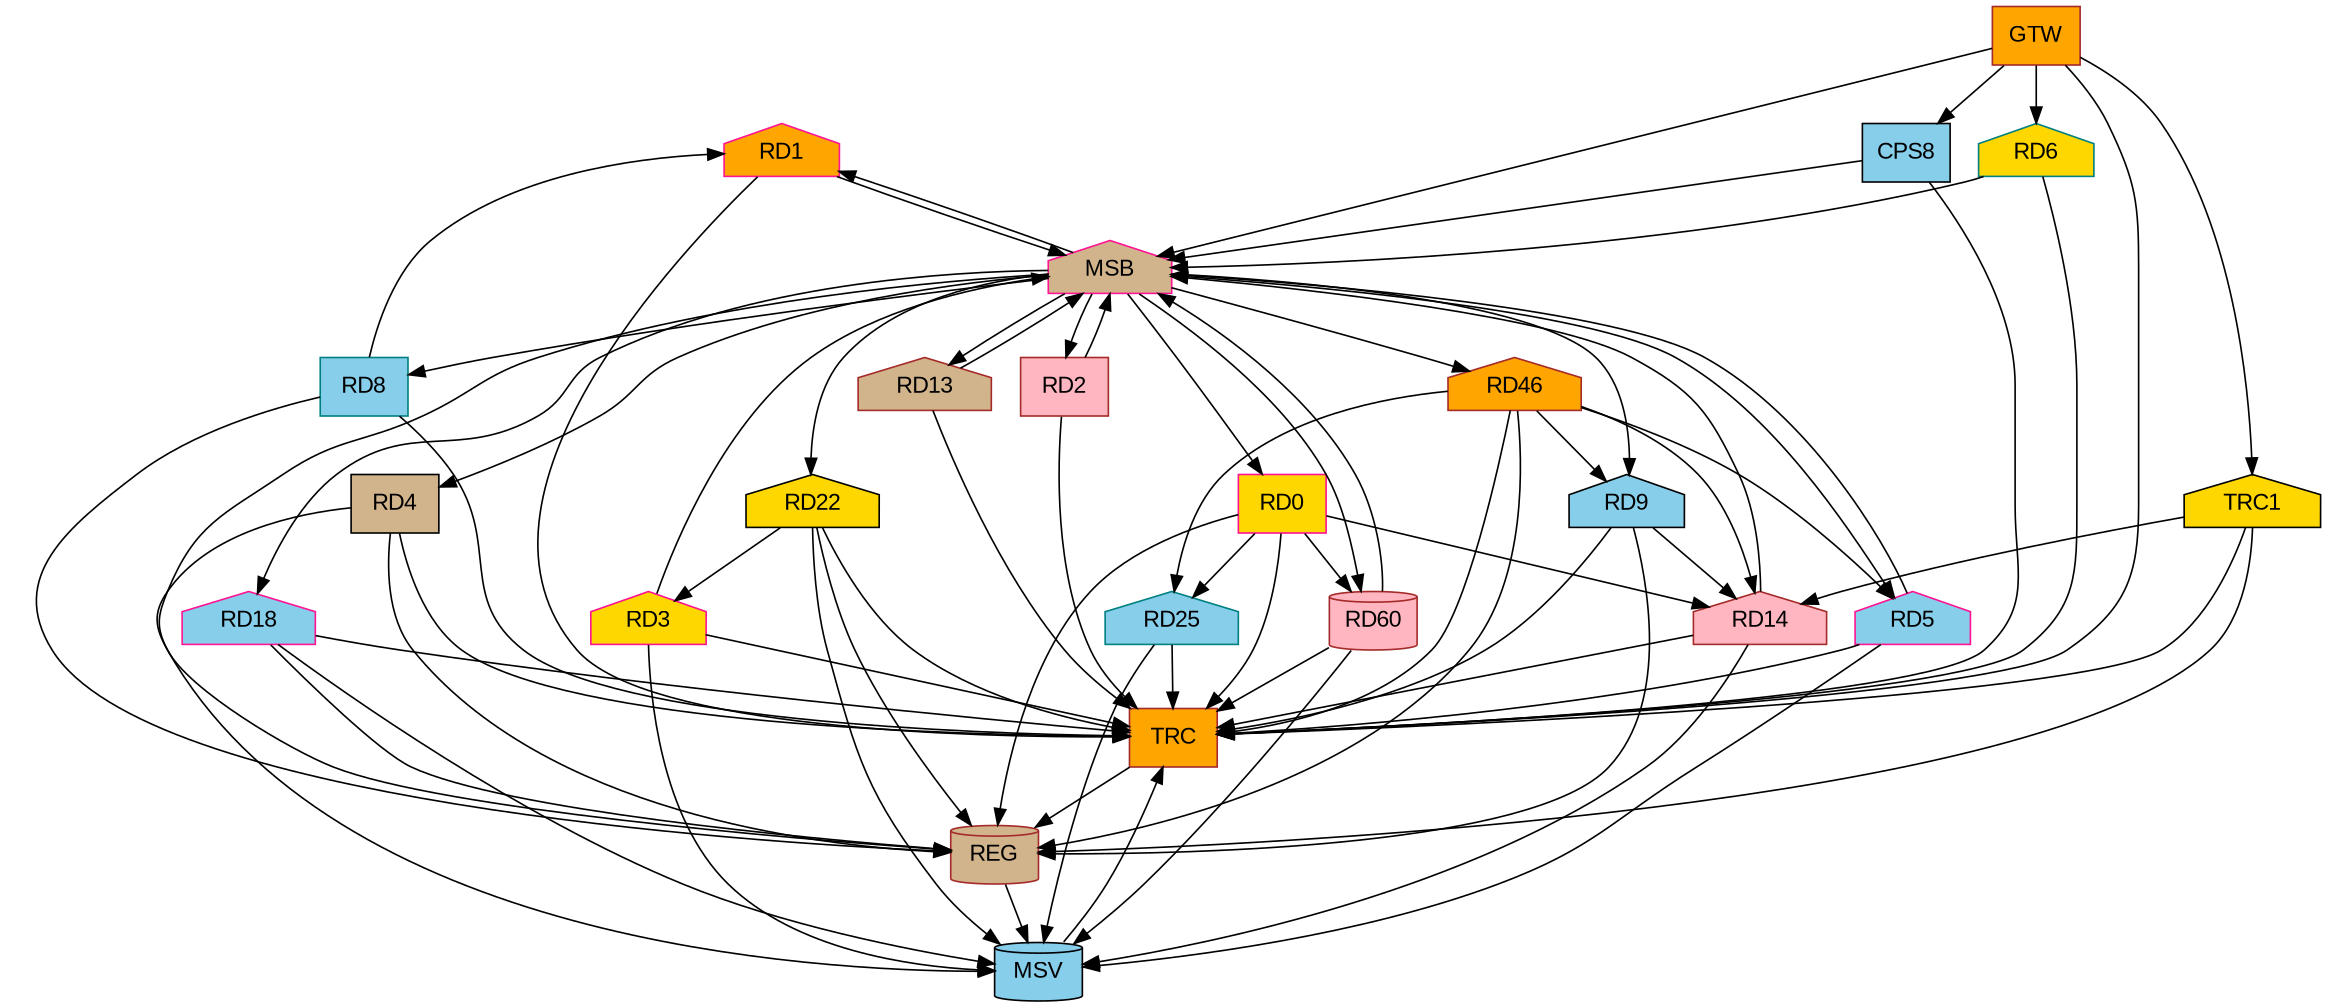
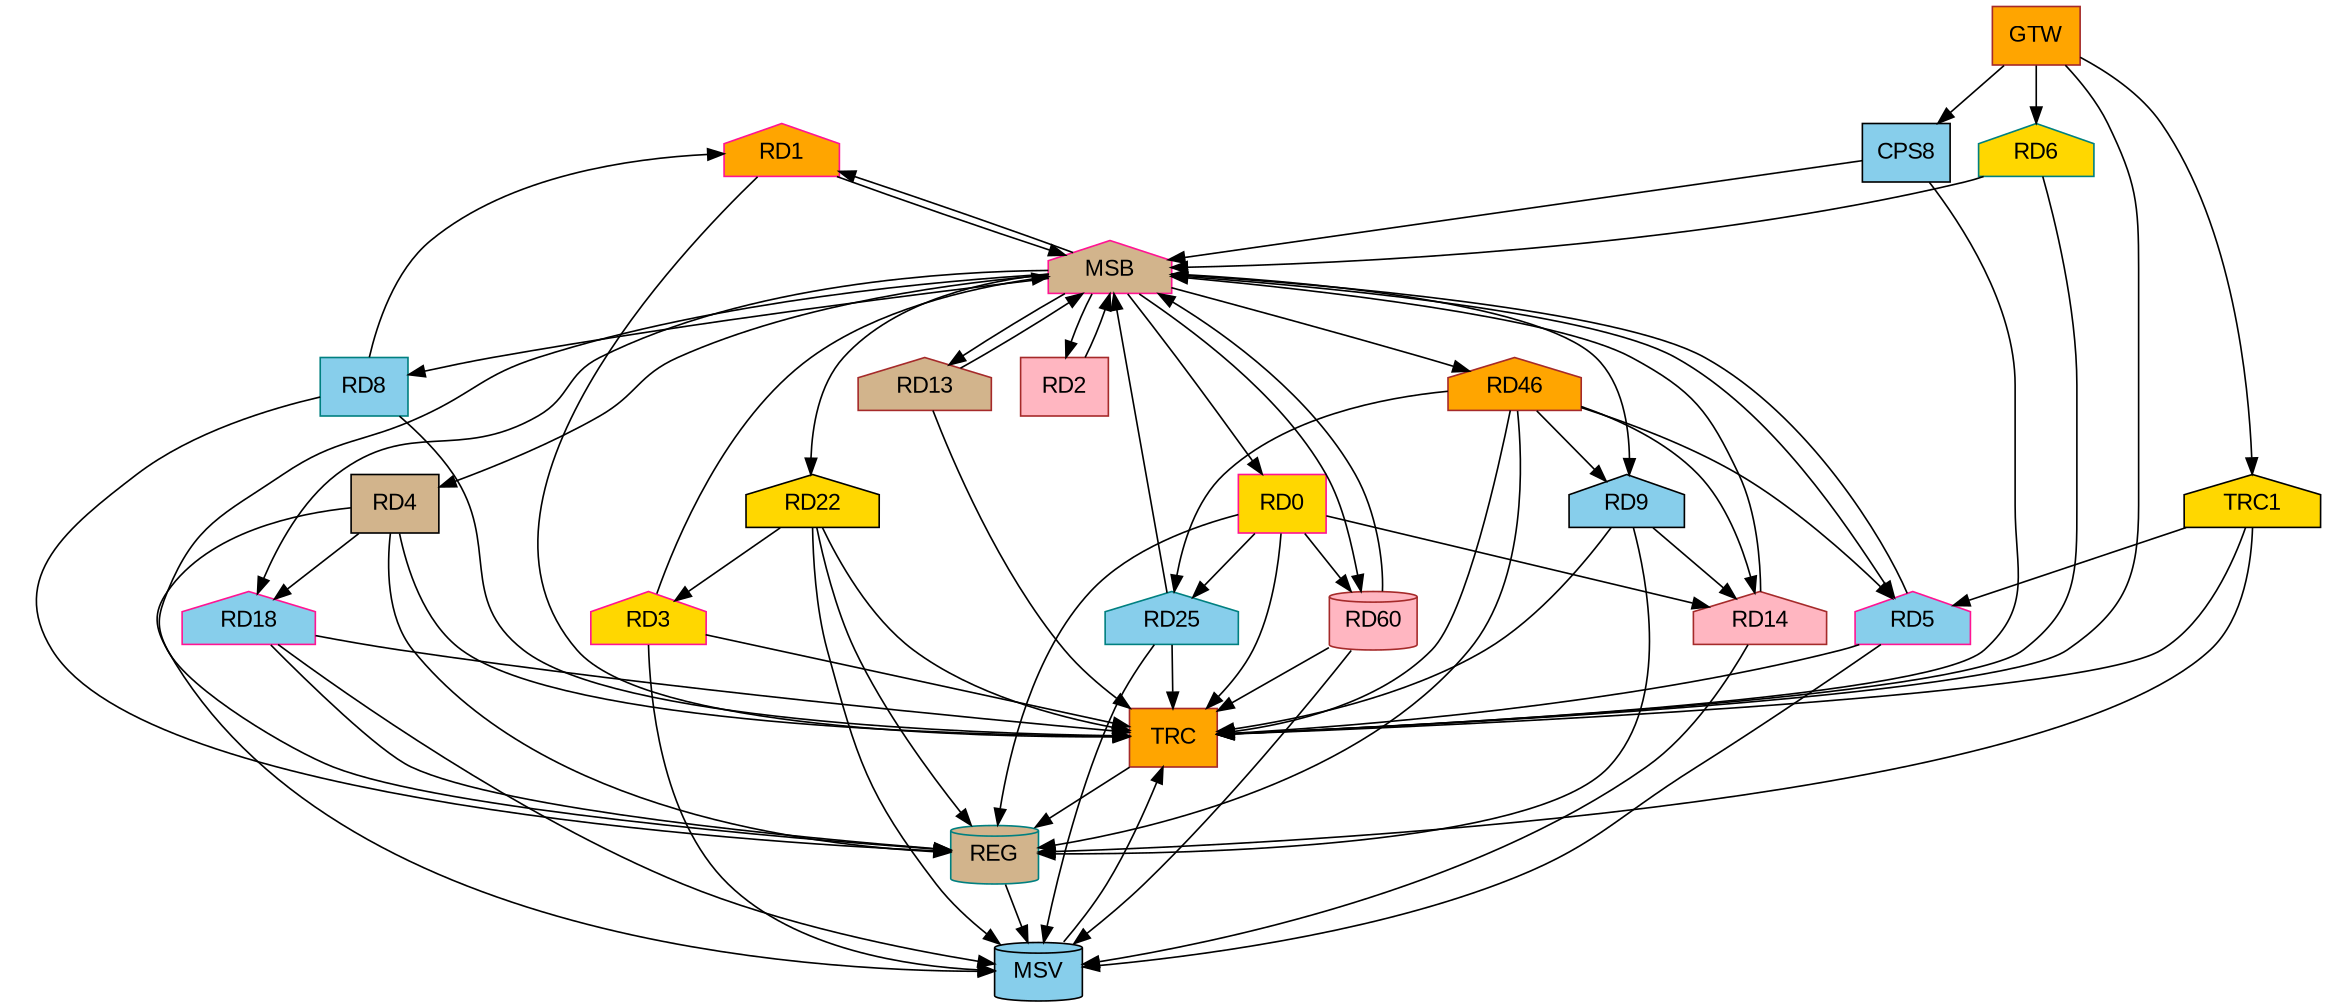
edge "GTW" -> "MSB": now "RD25" -> "MSB"
edge "TRC1" -> "RD14": now "TRC1" -> "RD5"
edge "RD4" -> "RD18": added
edge "RD2" -> "TRC": removed
edge "RD14" -> "TRC": removed
node "REG": color brown -> teal
